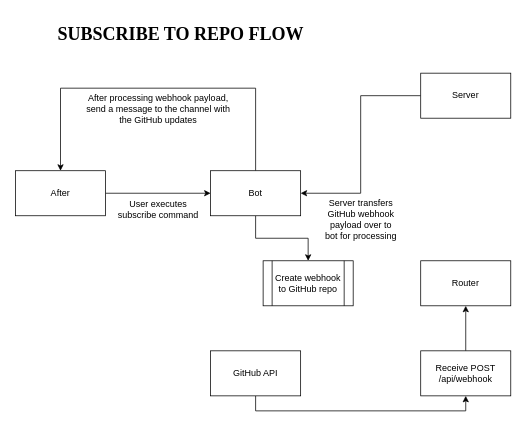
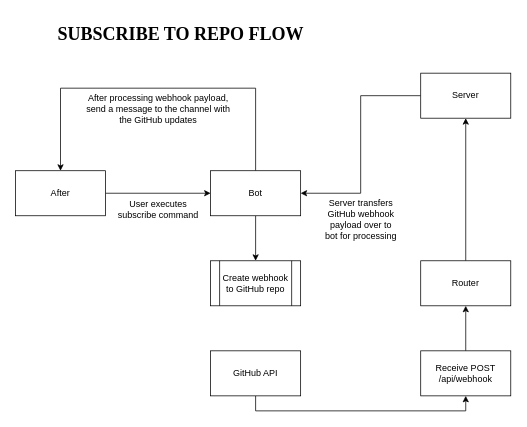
edge "Router" -> "Server": added
node "Create webhook to GitHub repo": moved (308, 283) -> (255, 283)
